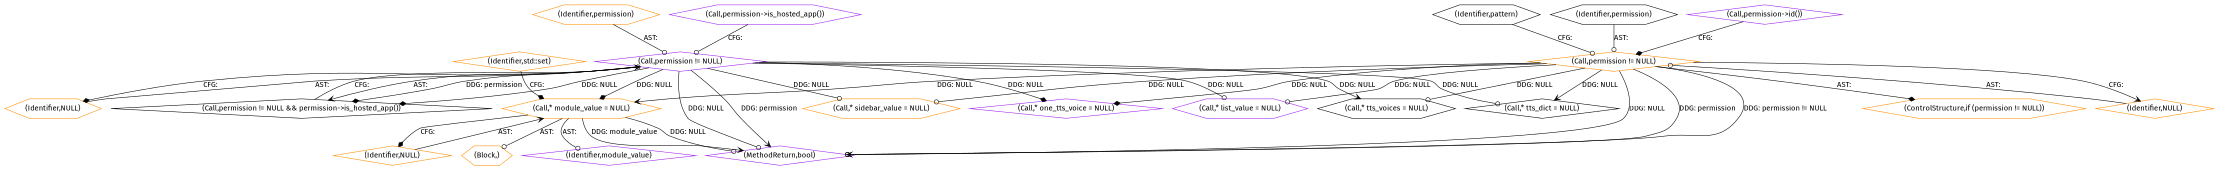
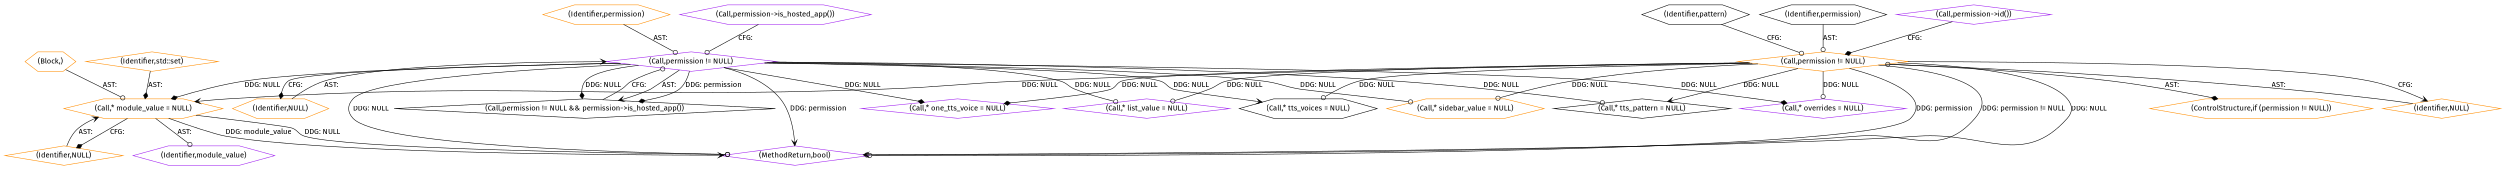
edge "(Identifier,std::set)" -> "(Call,* module_value = NULL)": label "CFG: " -> "AST: "
node "(Call,* list_value = NULL)": shape hexagon -> diamond
node "(Call,* tts_dict = NULL)": label "(Call,* tts_dict = NULL)" -> "(Call,* tts_pattern = NULL)"
node "(Call,* overrides = NULL)": added
edge "(Call,* module_value = NULL)" -> "(Block,)": reversed
node "(Identifier,module_value)": shape diamond -> hexagon
